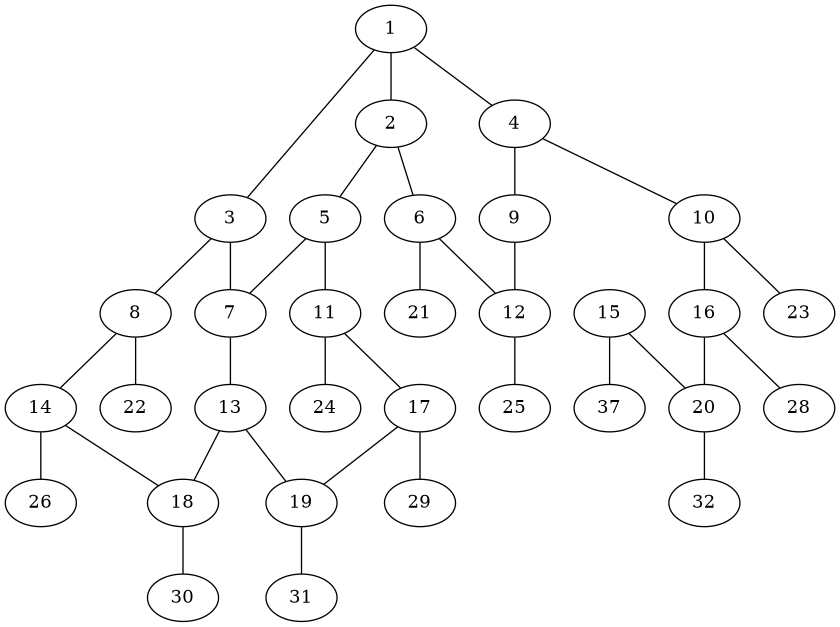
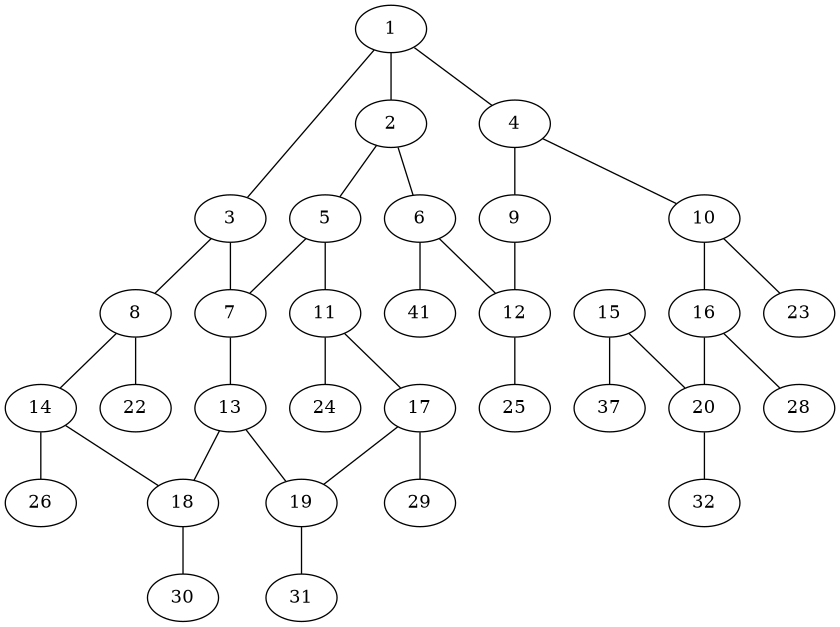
node "21": label "21" -> "41"
